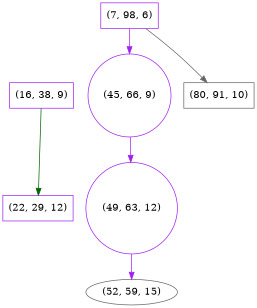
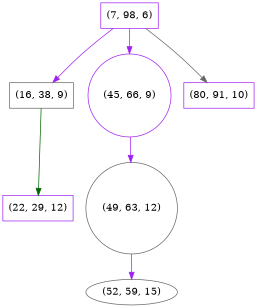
edge "(7, 98, 6)" -> "(16, 38, 9)": added
node "(16, 38, 9)": color purple -> gray40
node "(80, 91, 10)": color gray40 -> purple
node "(49, 63, 12)": color purple -> gray40
